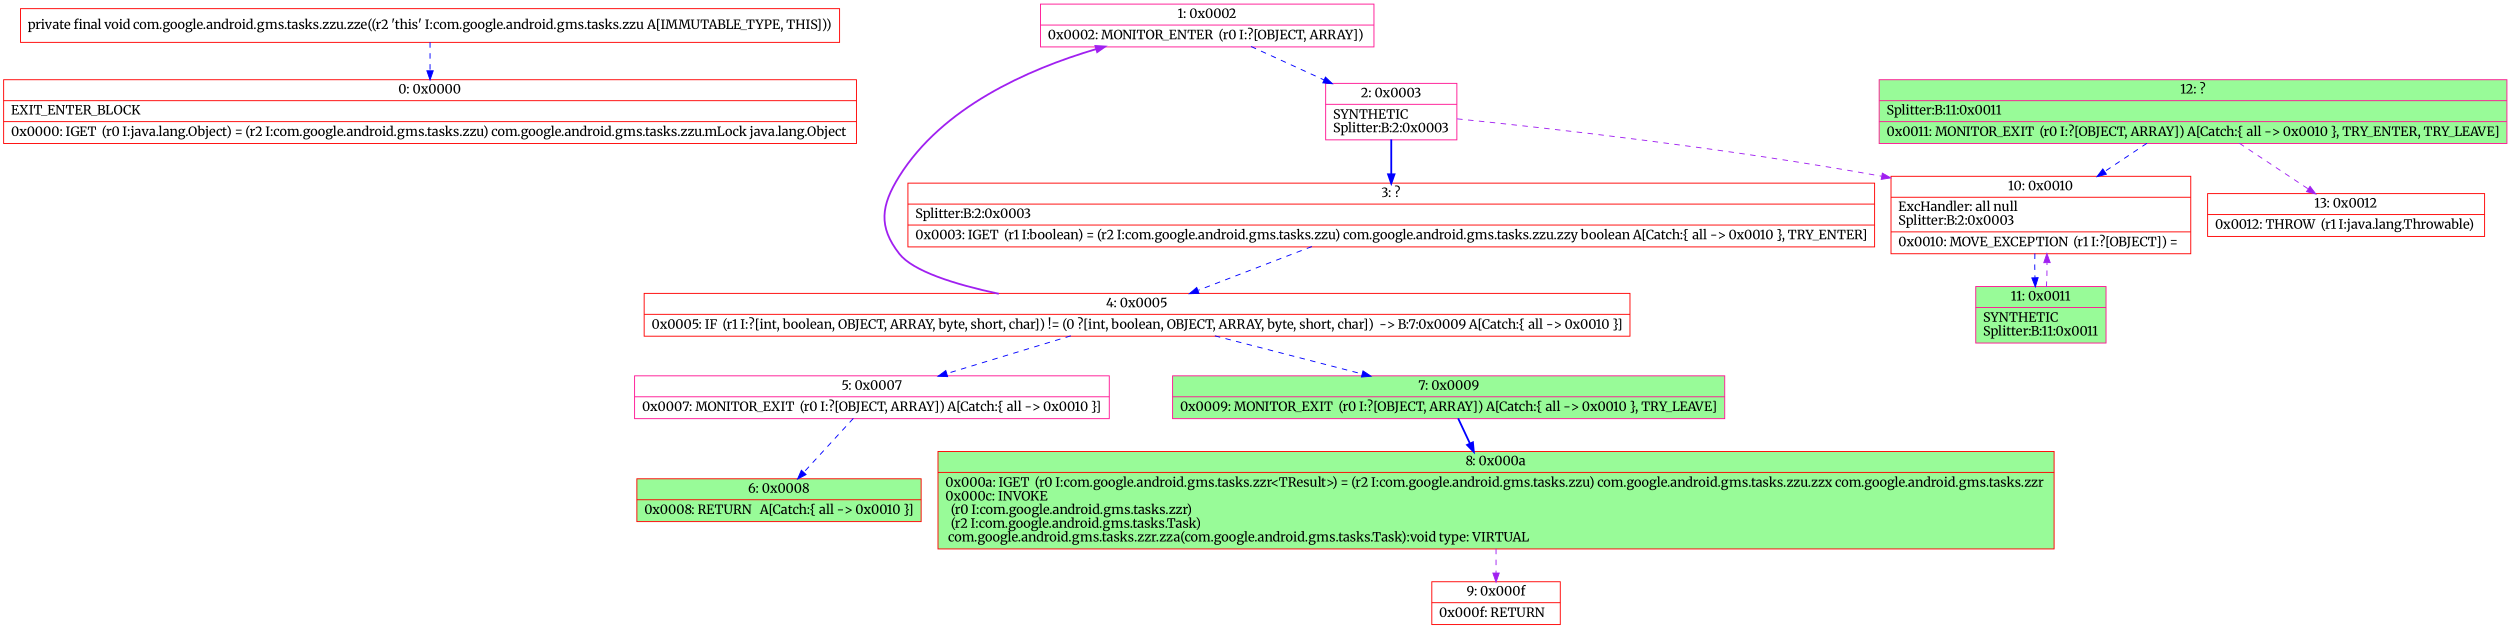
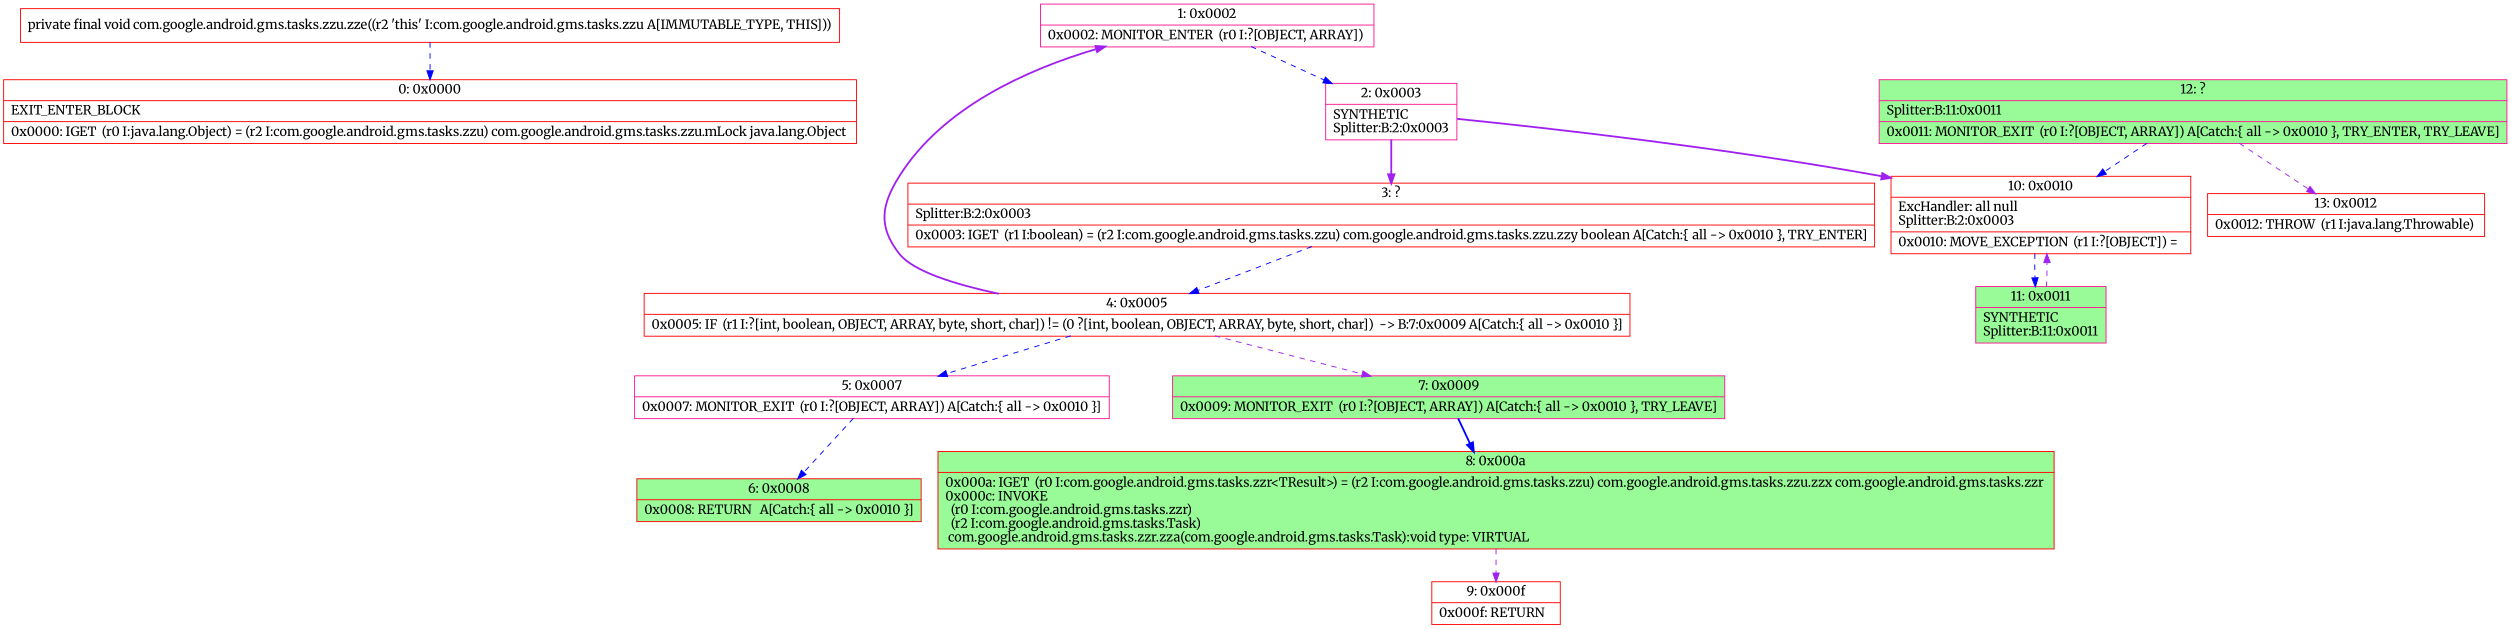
edge "2: 0x0003" -> "10: 0x0010": style dashed -> bold
edge "2: 0x0003" -> "3: ?": color blue -> purple
edge "4: 0x0005" -> "7: 0x0009": color blue -> purple
